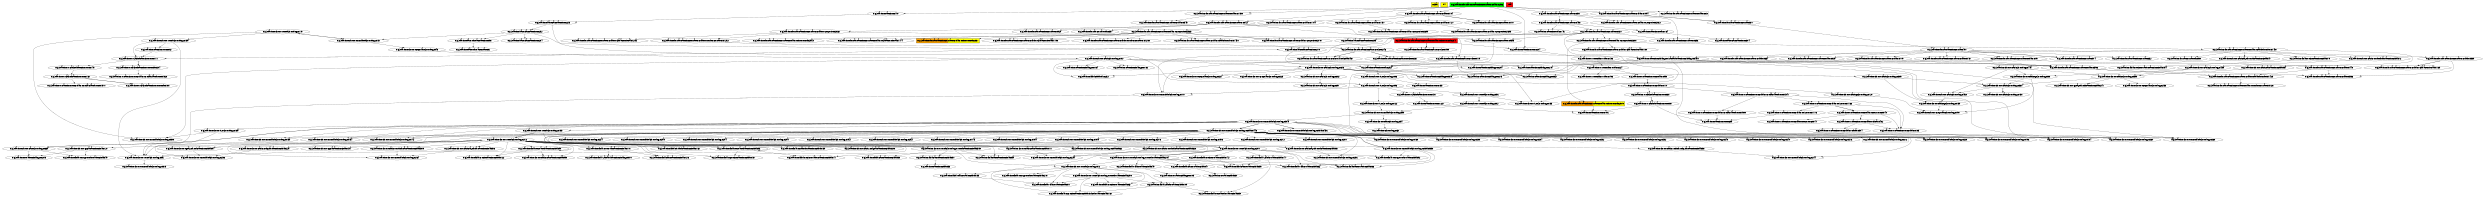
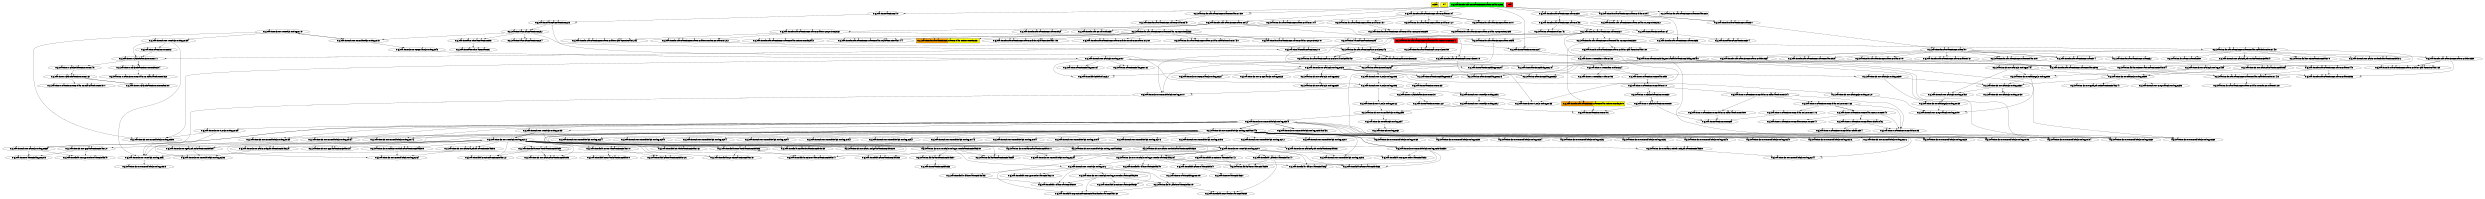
node "org.joda.time.field.StandardDateTimeFieldType#70": label "org.joda.time.field.StandardDateTimeFieldType#70" -> "org.joda.time.field.DecoratedDateTimeField#70"
